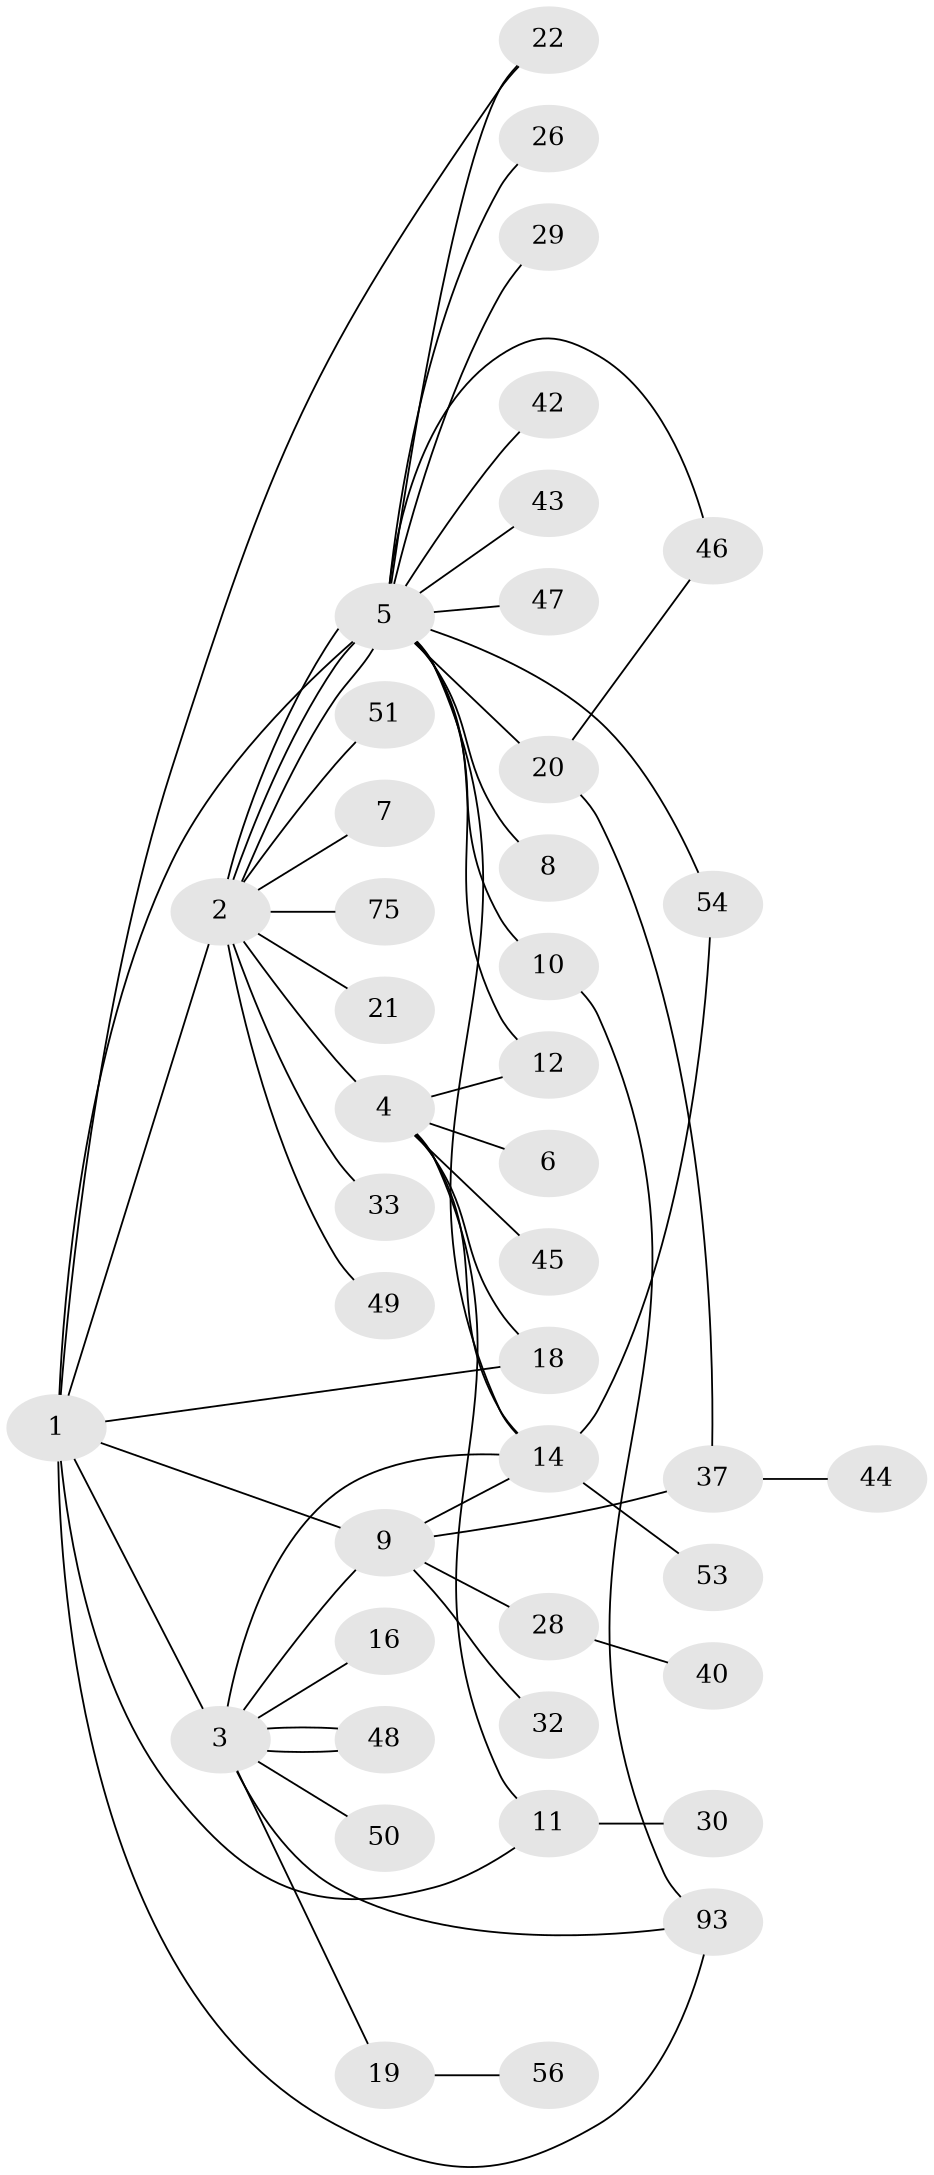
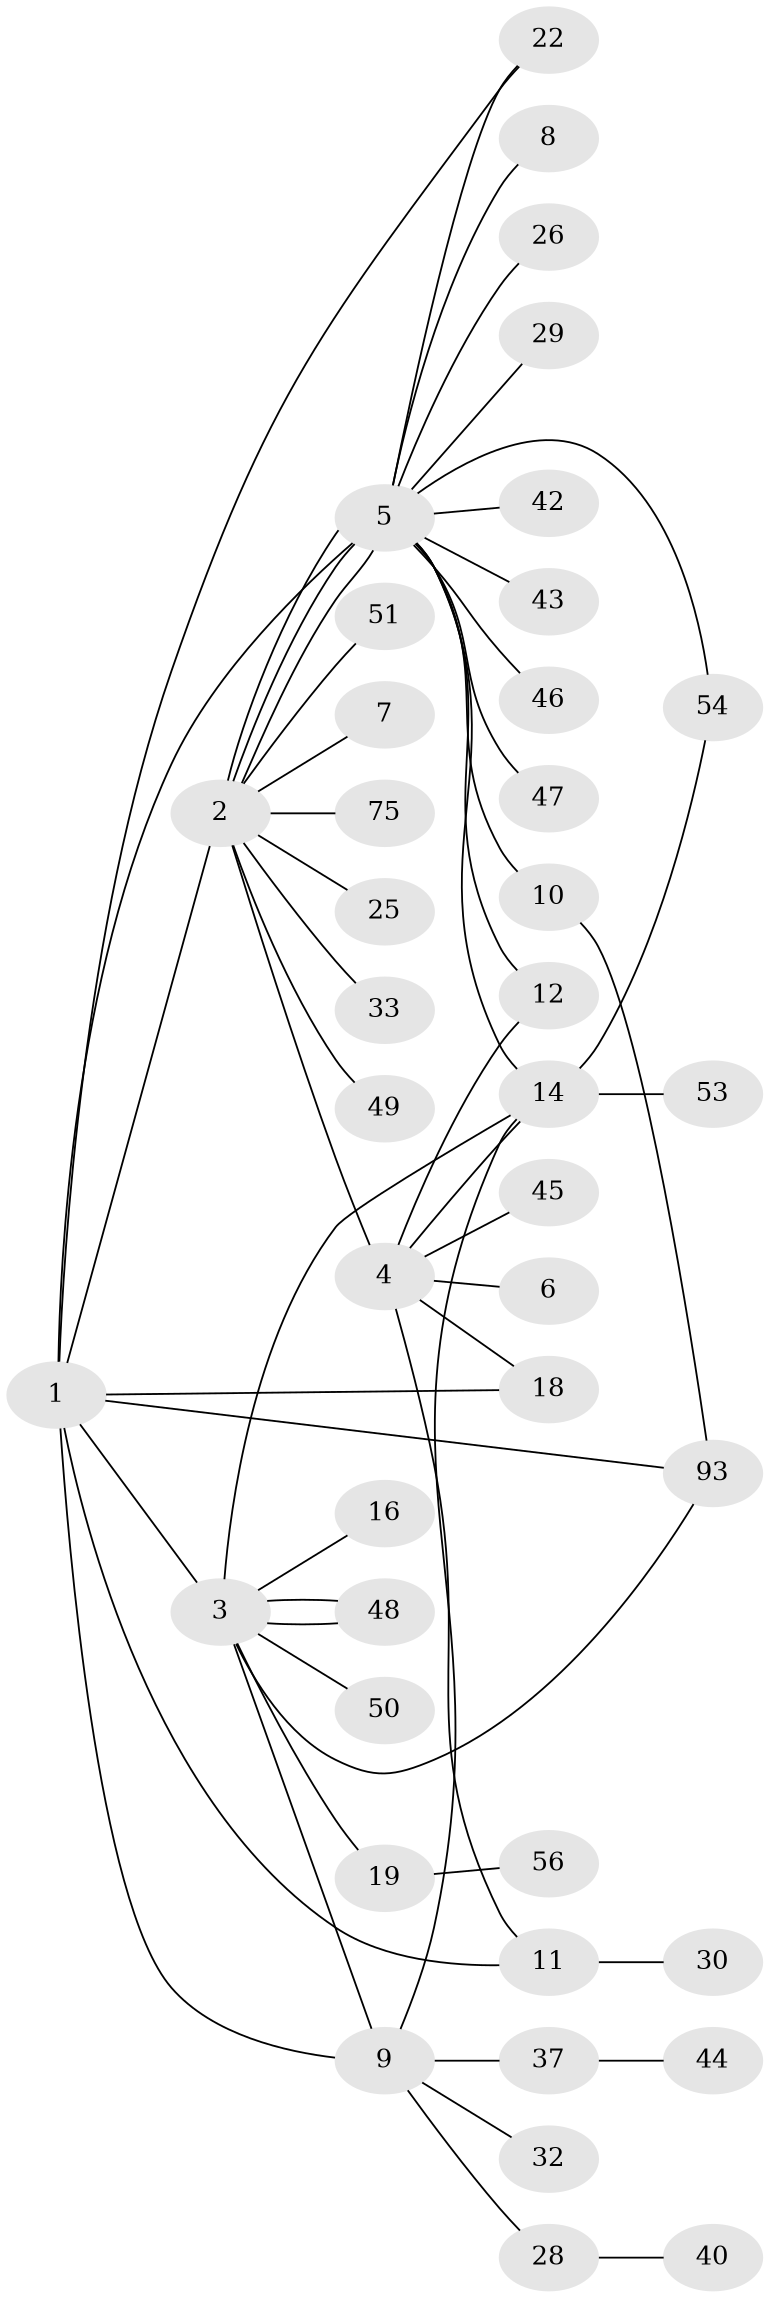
node "20": removed
node "21": label "21" -> "25"
